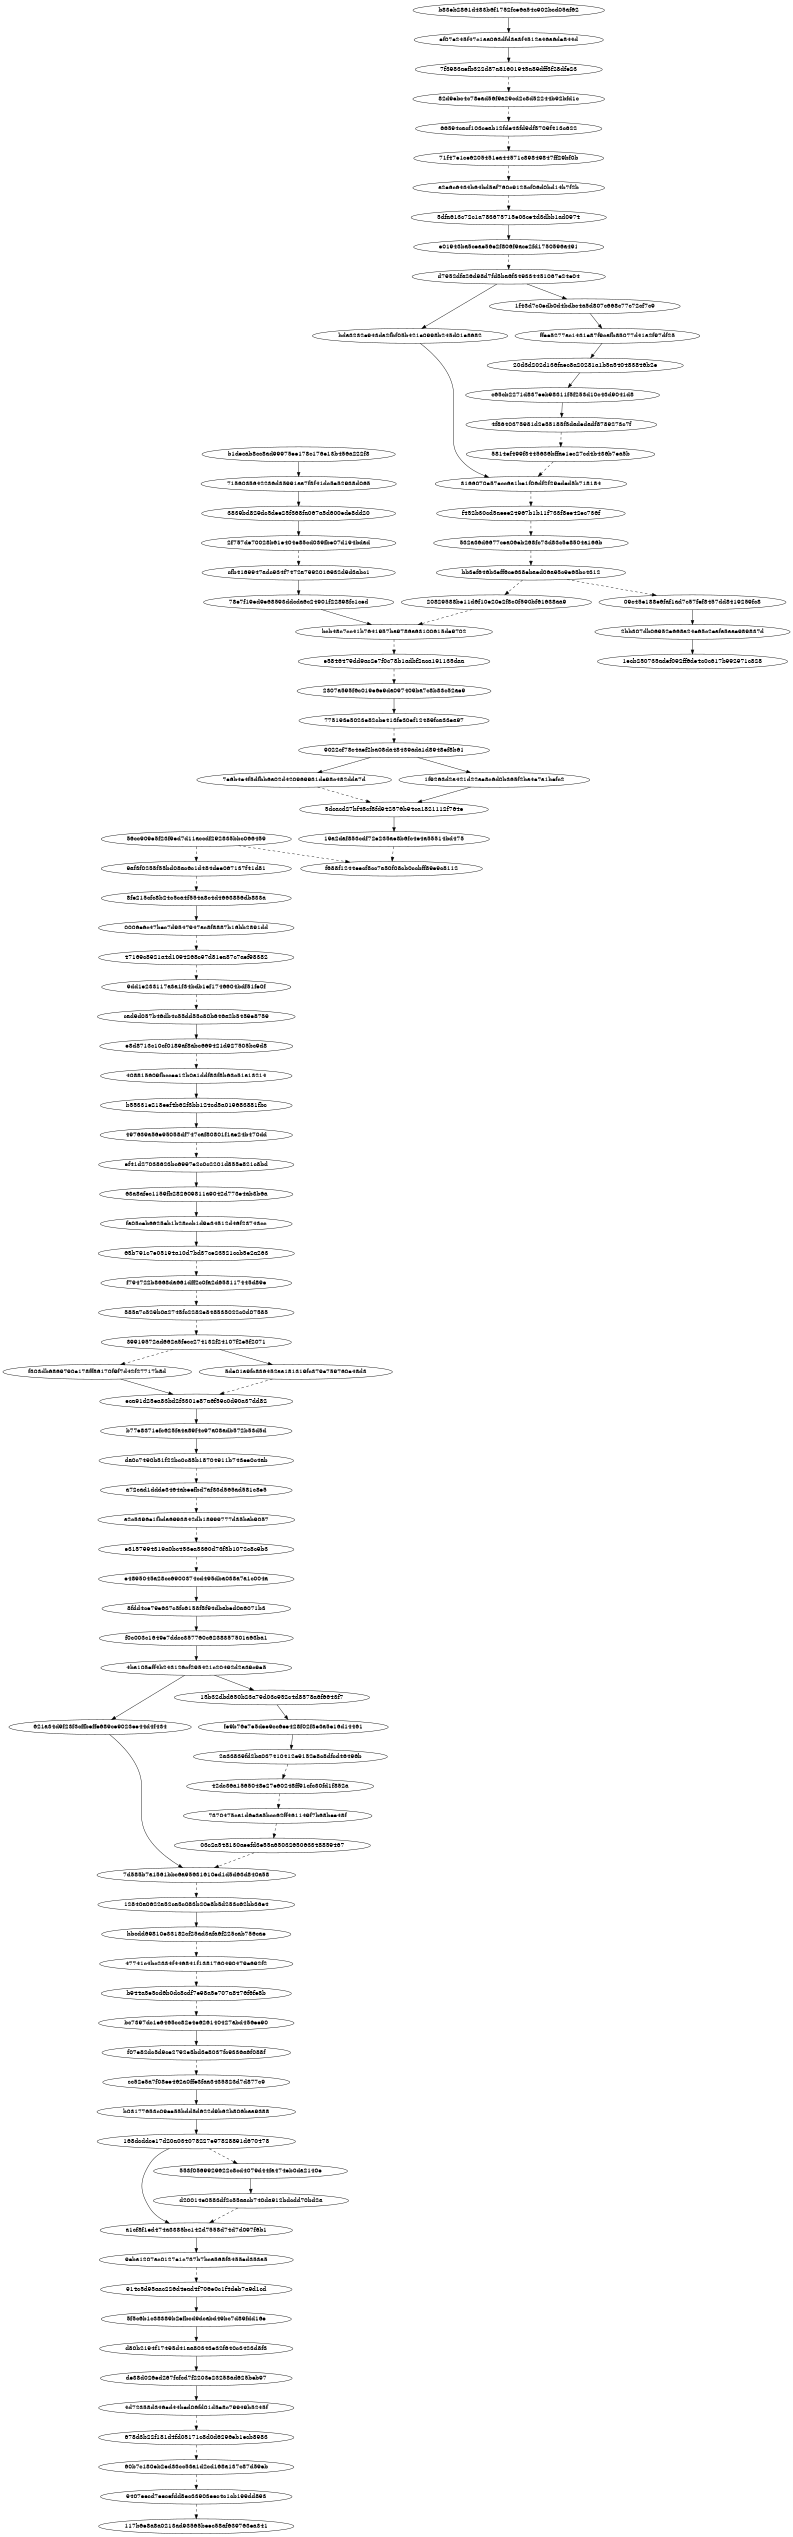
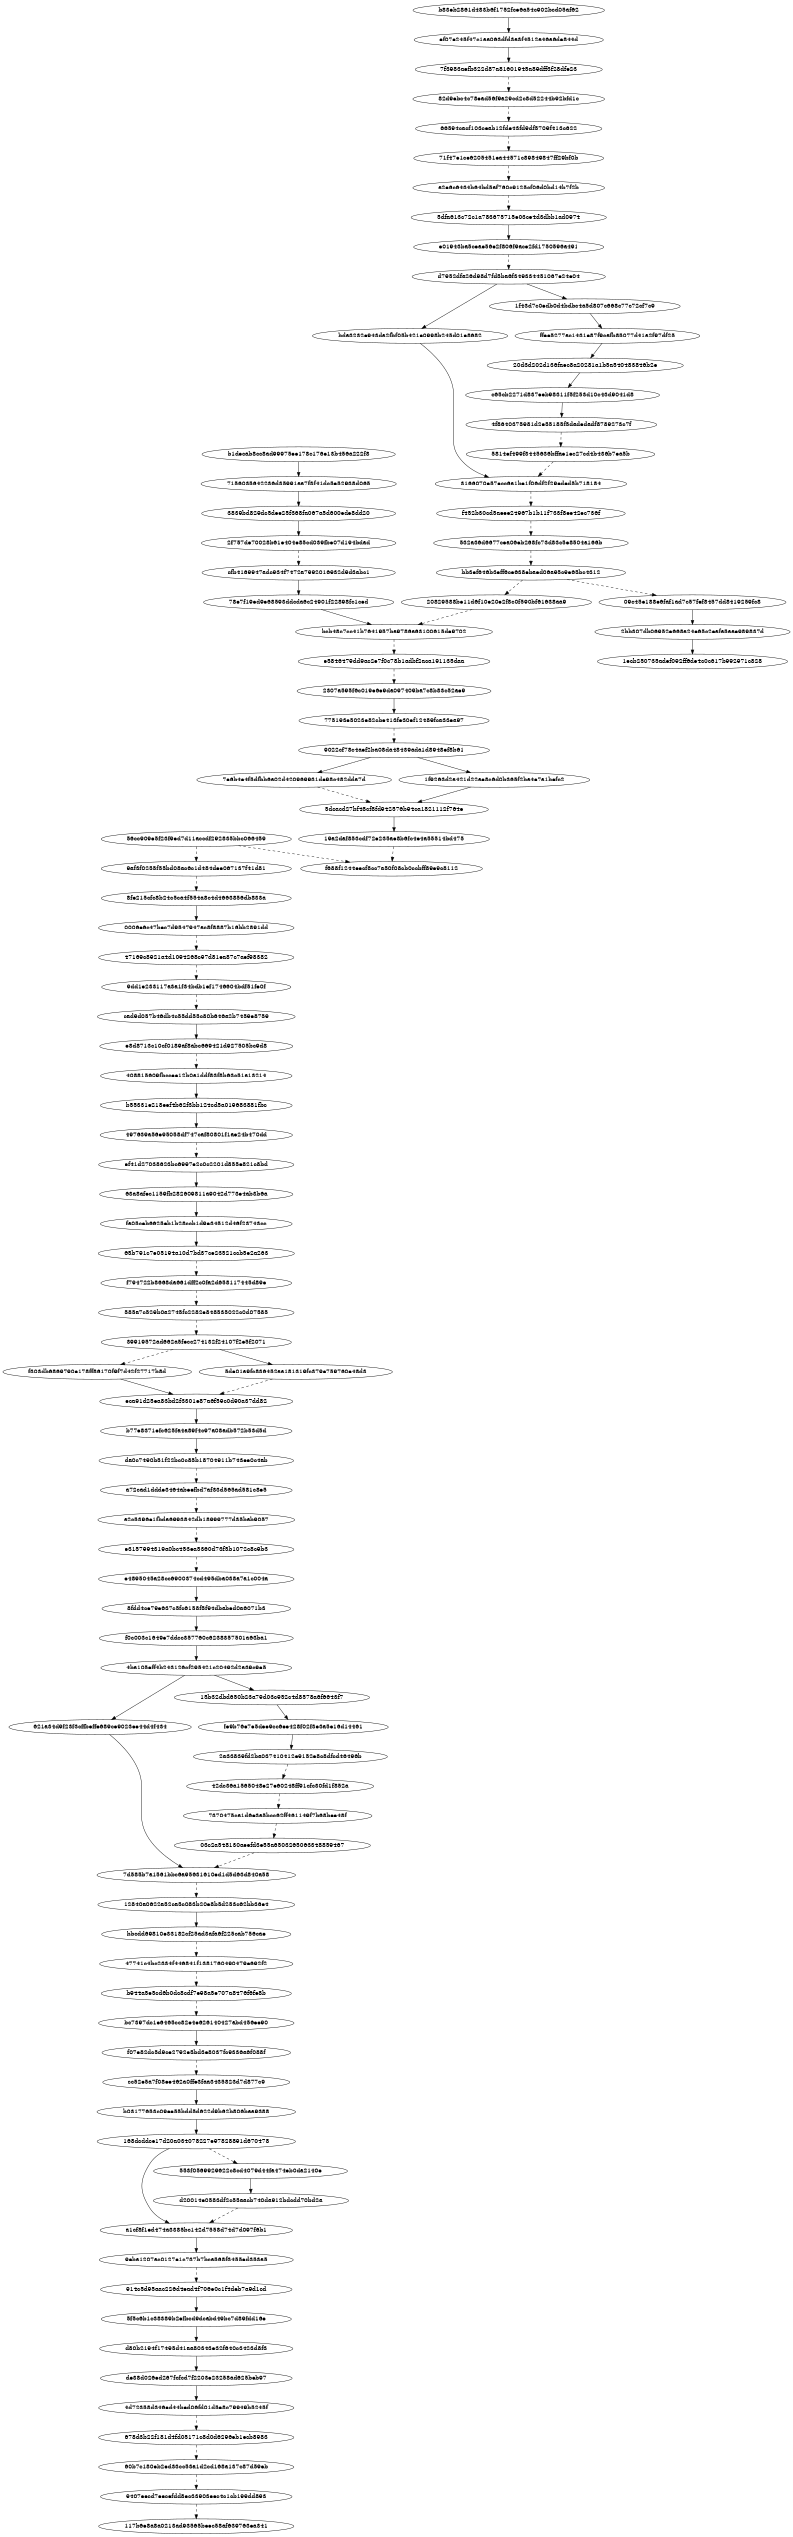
node "cad9d057b46db4c55dd55c80b646a2b5459e8759": label "cad9d057b46db4c55dd55c80b646a2b5459e8759" -> "cad9d057b46db4c55dd55c80b646a2b7459e8759"
